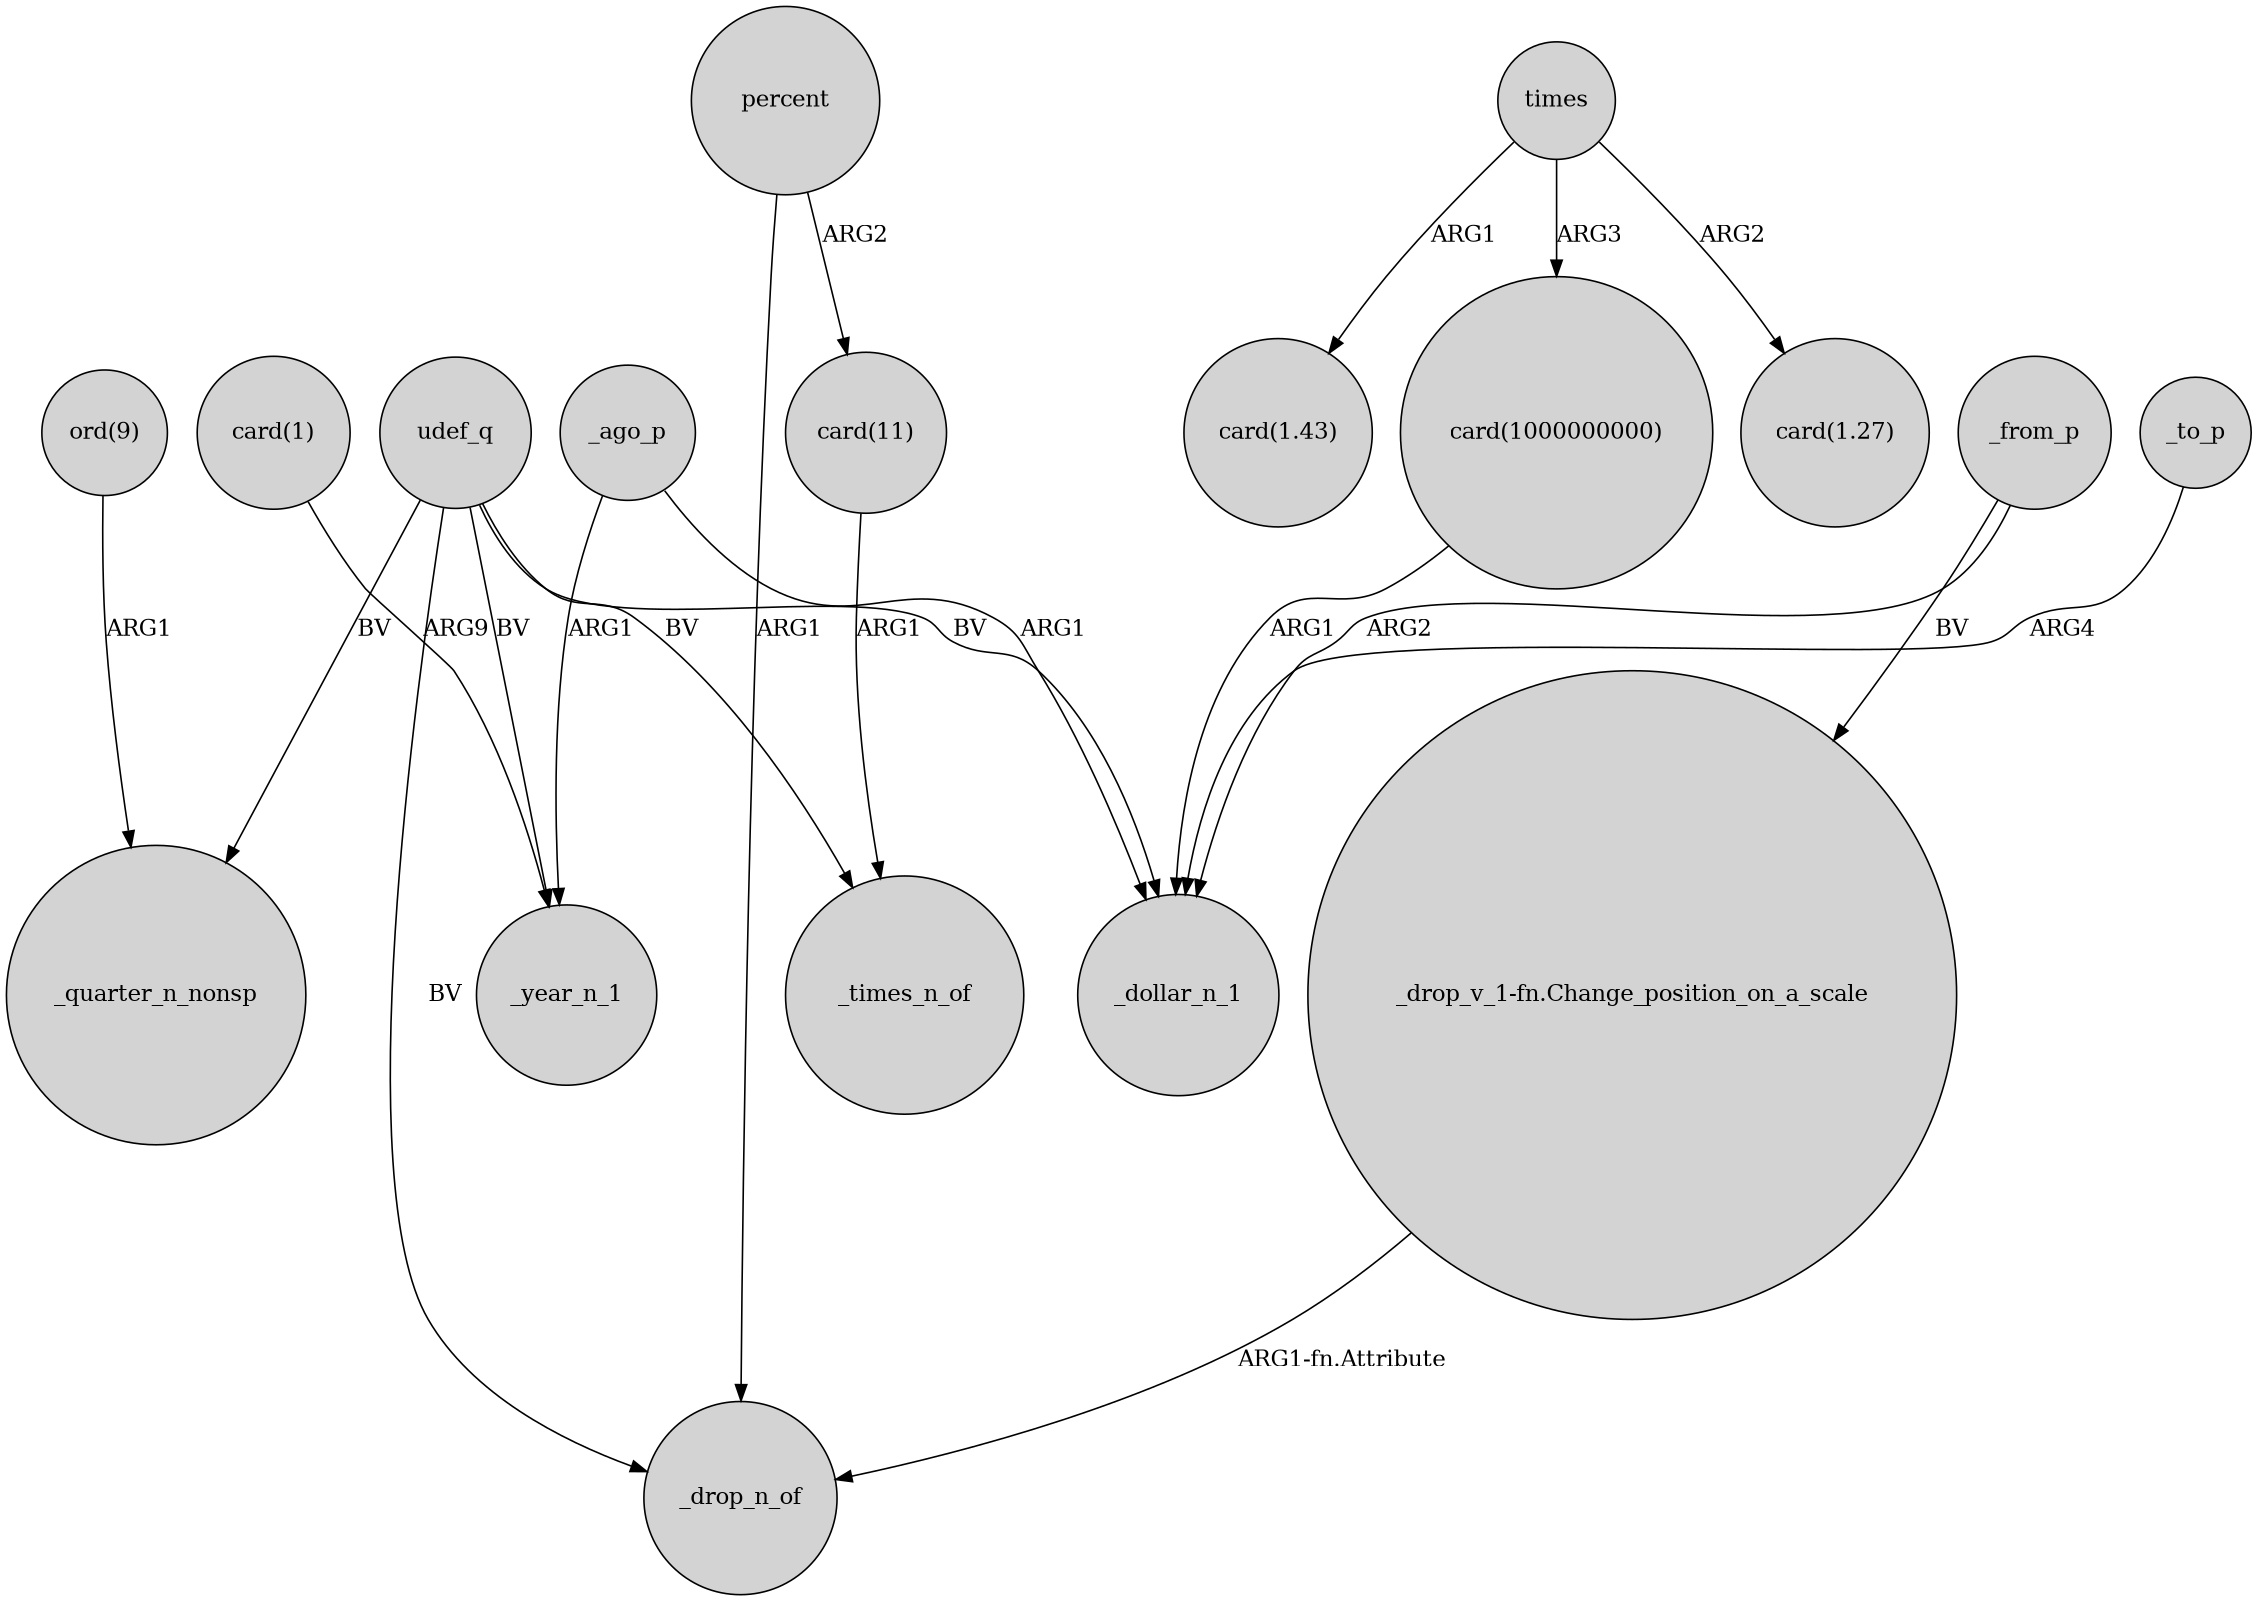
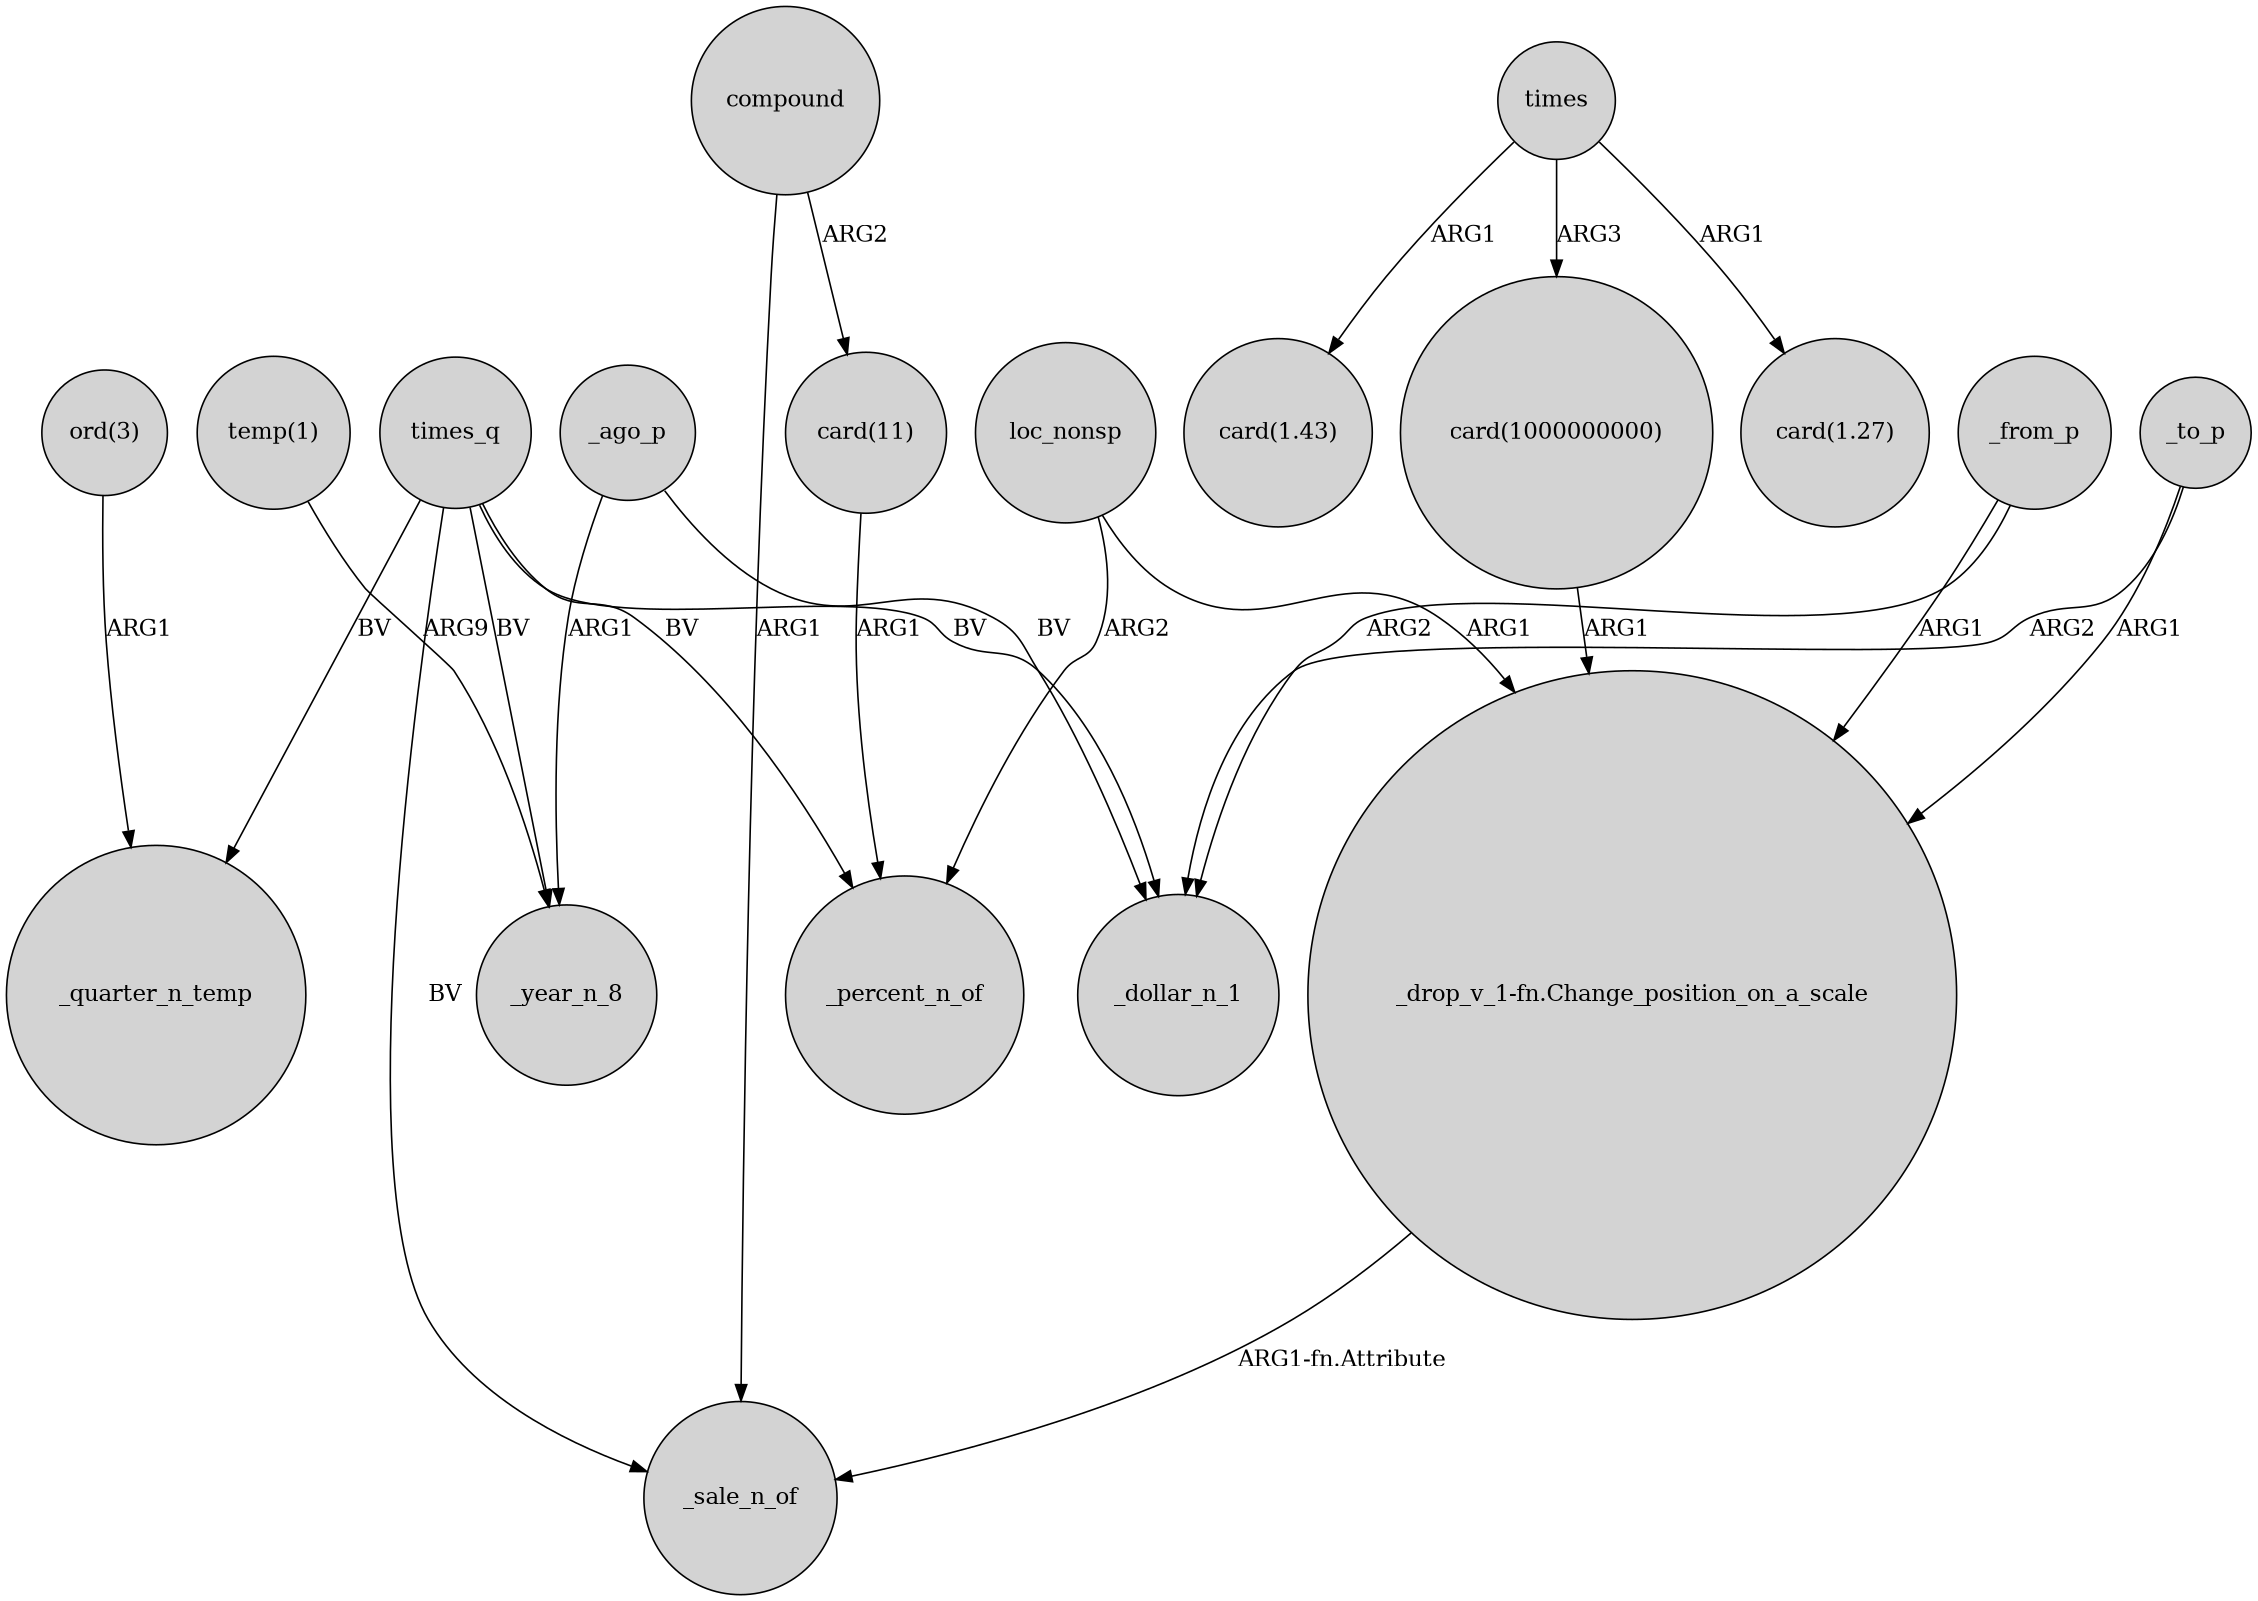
node "percent": label "percent" -> "compound"
edge "times" -> "card(1.27)": label "ARG2" -> "ARG1"
node "ord(9)": label "ord(9)" -> "ord(3)"
node "card(1)": label "card(1)" -> "temp(1)"
node "udef_q": label "udef_q" -> "times_q"
node "loc_nonsp": added
edge "_ago_p" -> "_dollar_n_1": label "ARG1" -> "BV"
edge "_from_p" -> "_drop_v_1-fn.Change_position_on_a_scale": label "BV" -> "ARG1"
edge "_to_p" -> "_dollar_n_1": label "ARG4" -> "ARG2"
edge "card(1000000000)" -> "_dollar_n_1": now "card(1000000000)" -> "_drop_v_1-fn.Change_position_on_a_scale"
edge "_to_p" -> "_drop_v_1-fn.Change_position_on_a_scale": added, label "ARG1"
node "_quarter_n_nonsp": label "_quarter_n_nonsp" -> "_quarter_n_temp"
node "_year_n_1": label "_year_n_1" -> "_year_n_8"
node "_times_n_of": label "_times_n_of" -> "_percent_n_of"
node "_drop_n_of": label "_drop_n_of" -> "_sale_n_of"
